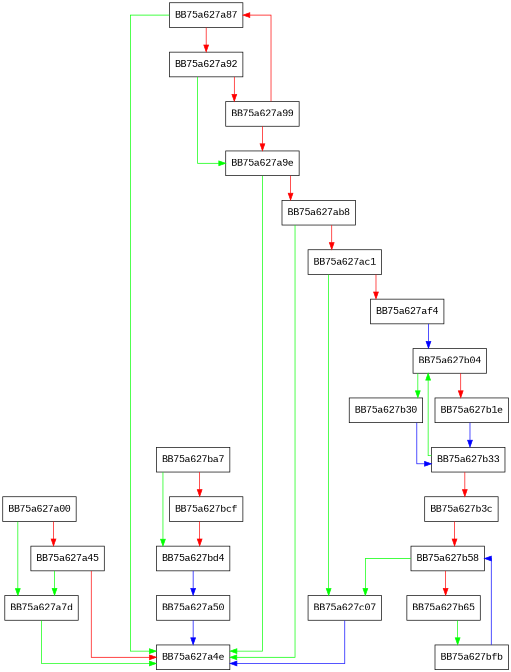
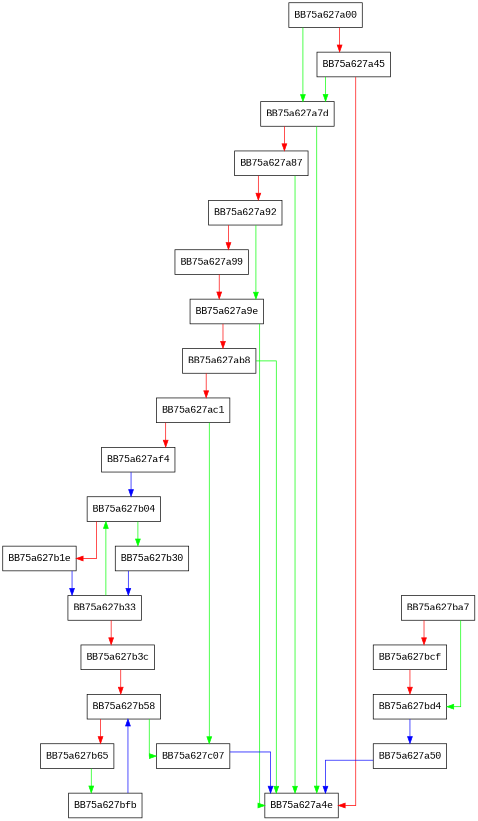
edge "BB75a627a99" -> "BB75a627a87": now "BB75a627a7d" -> "BB75a627a87"
